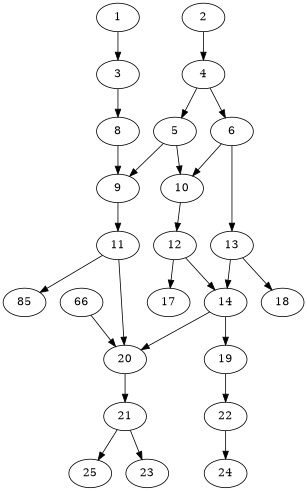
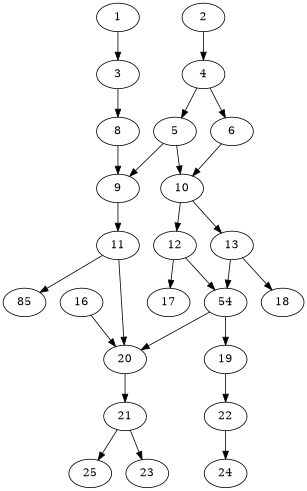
edge "6" -> "13": now "10" -> "13"
node "66": label "66" -> "16"
node "14": label "14" -> "54"
